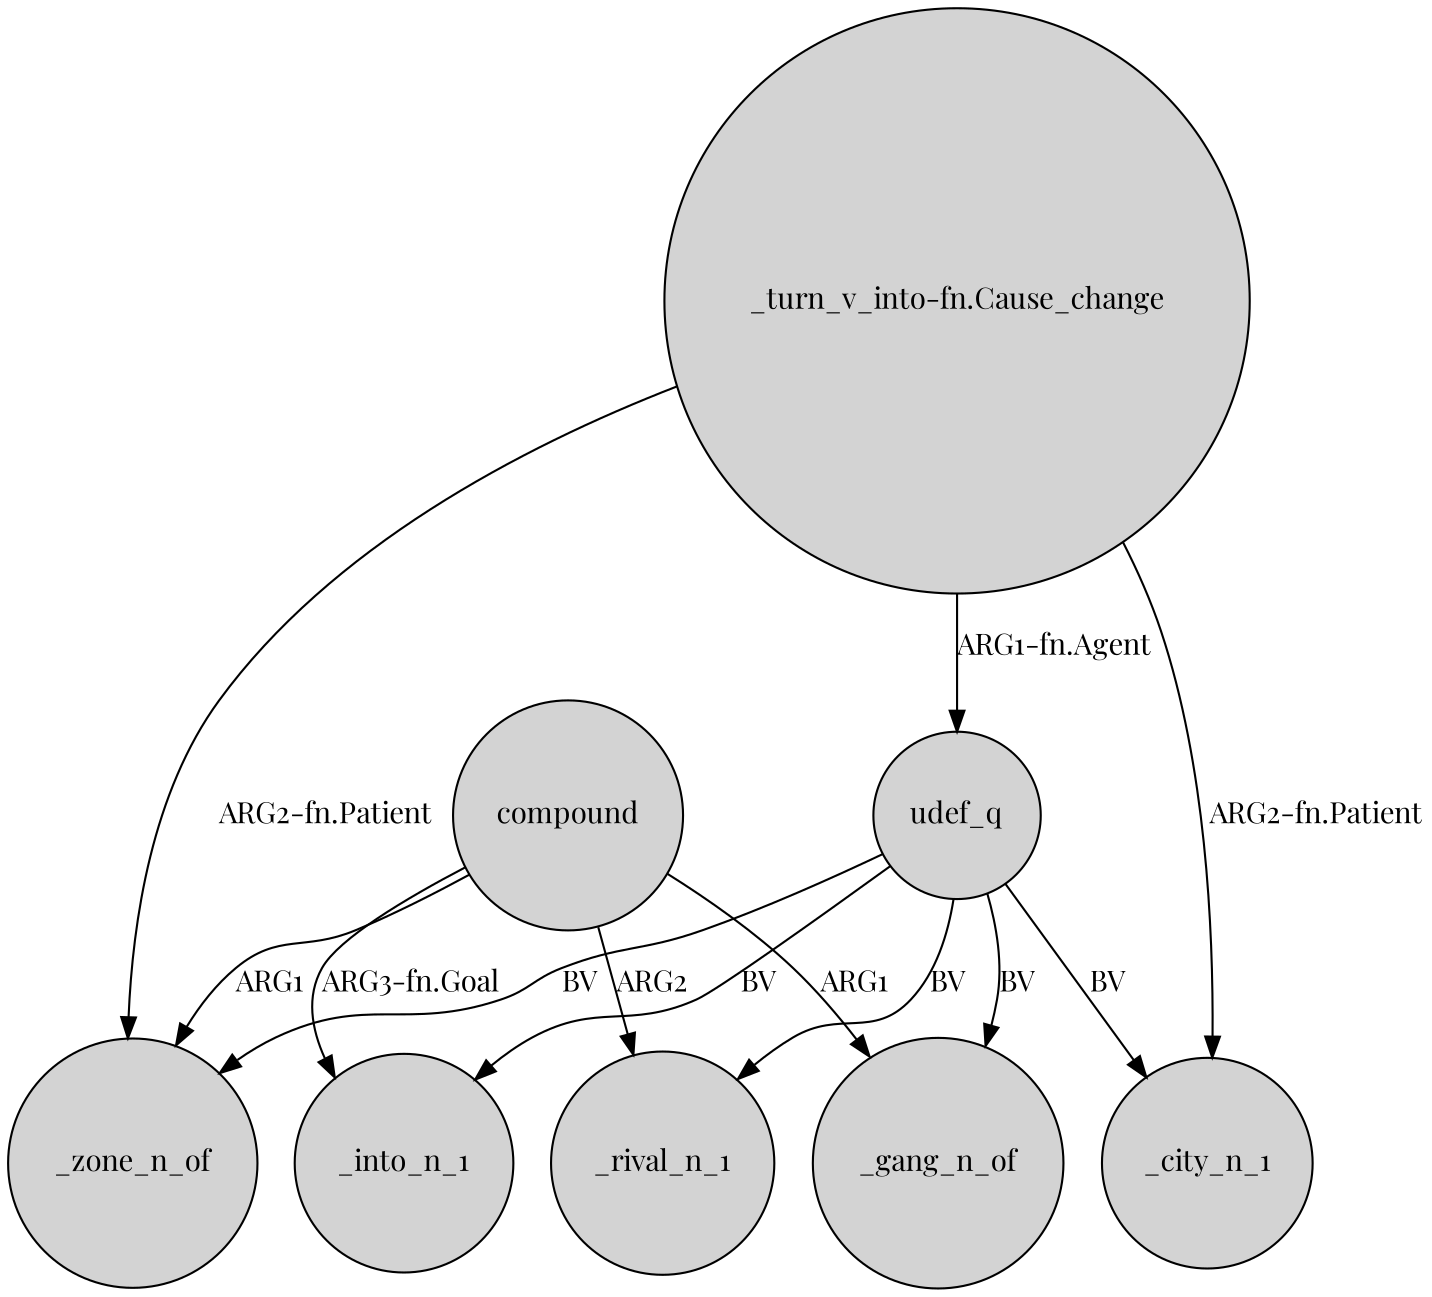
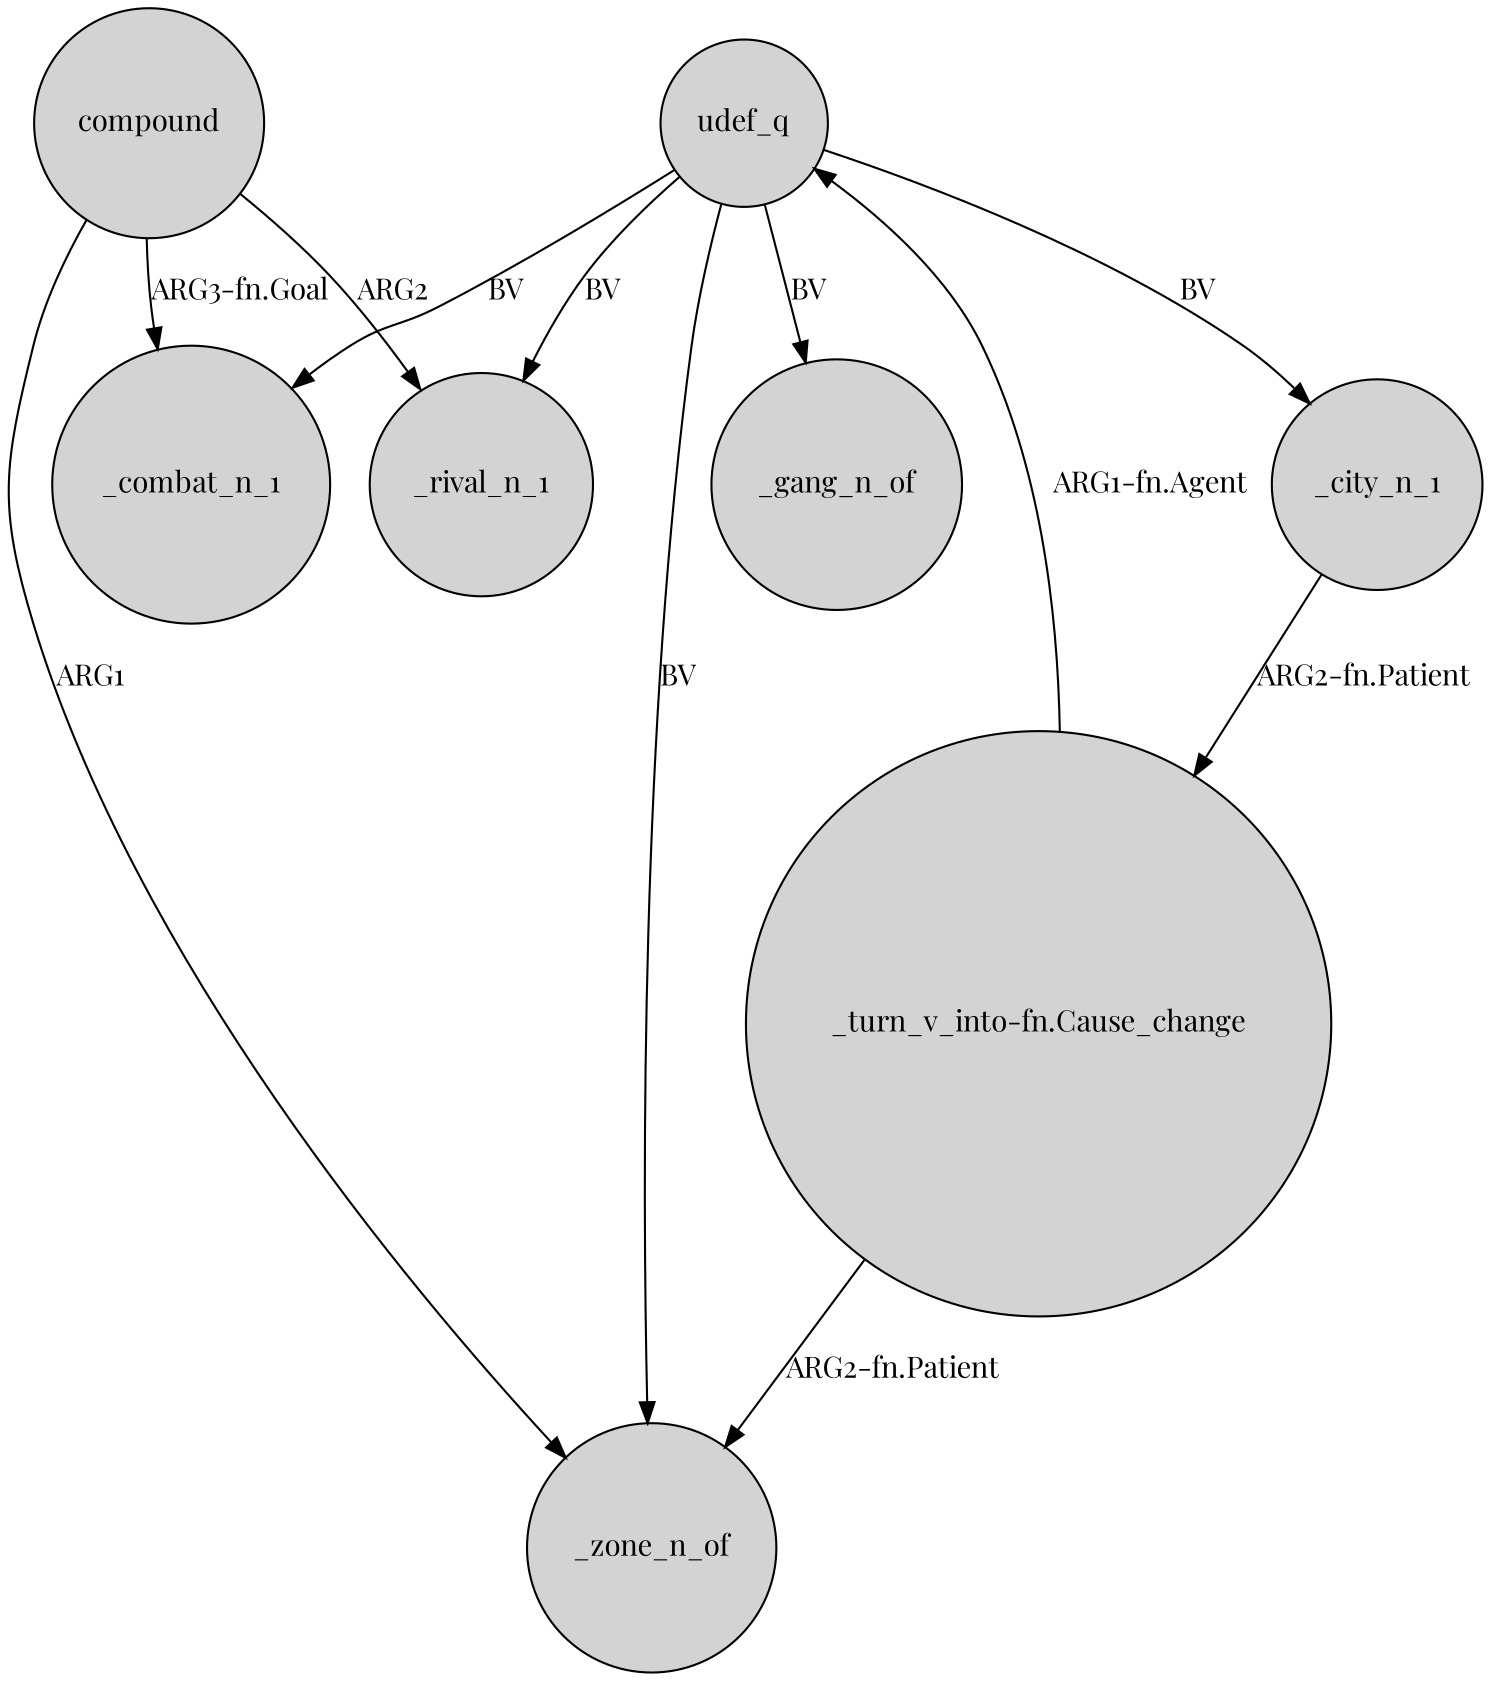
edge "_turn_v_into-fn.Cause_change" -> "_city_n_1": reversed
edge "compound" -> "_gang_n_of": removed, label "ARG1"
node "_into_n_1": label "_into_n_1" -> "_combat_n_1"
